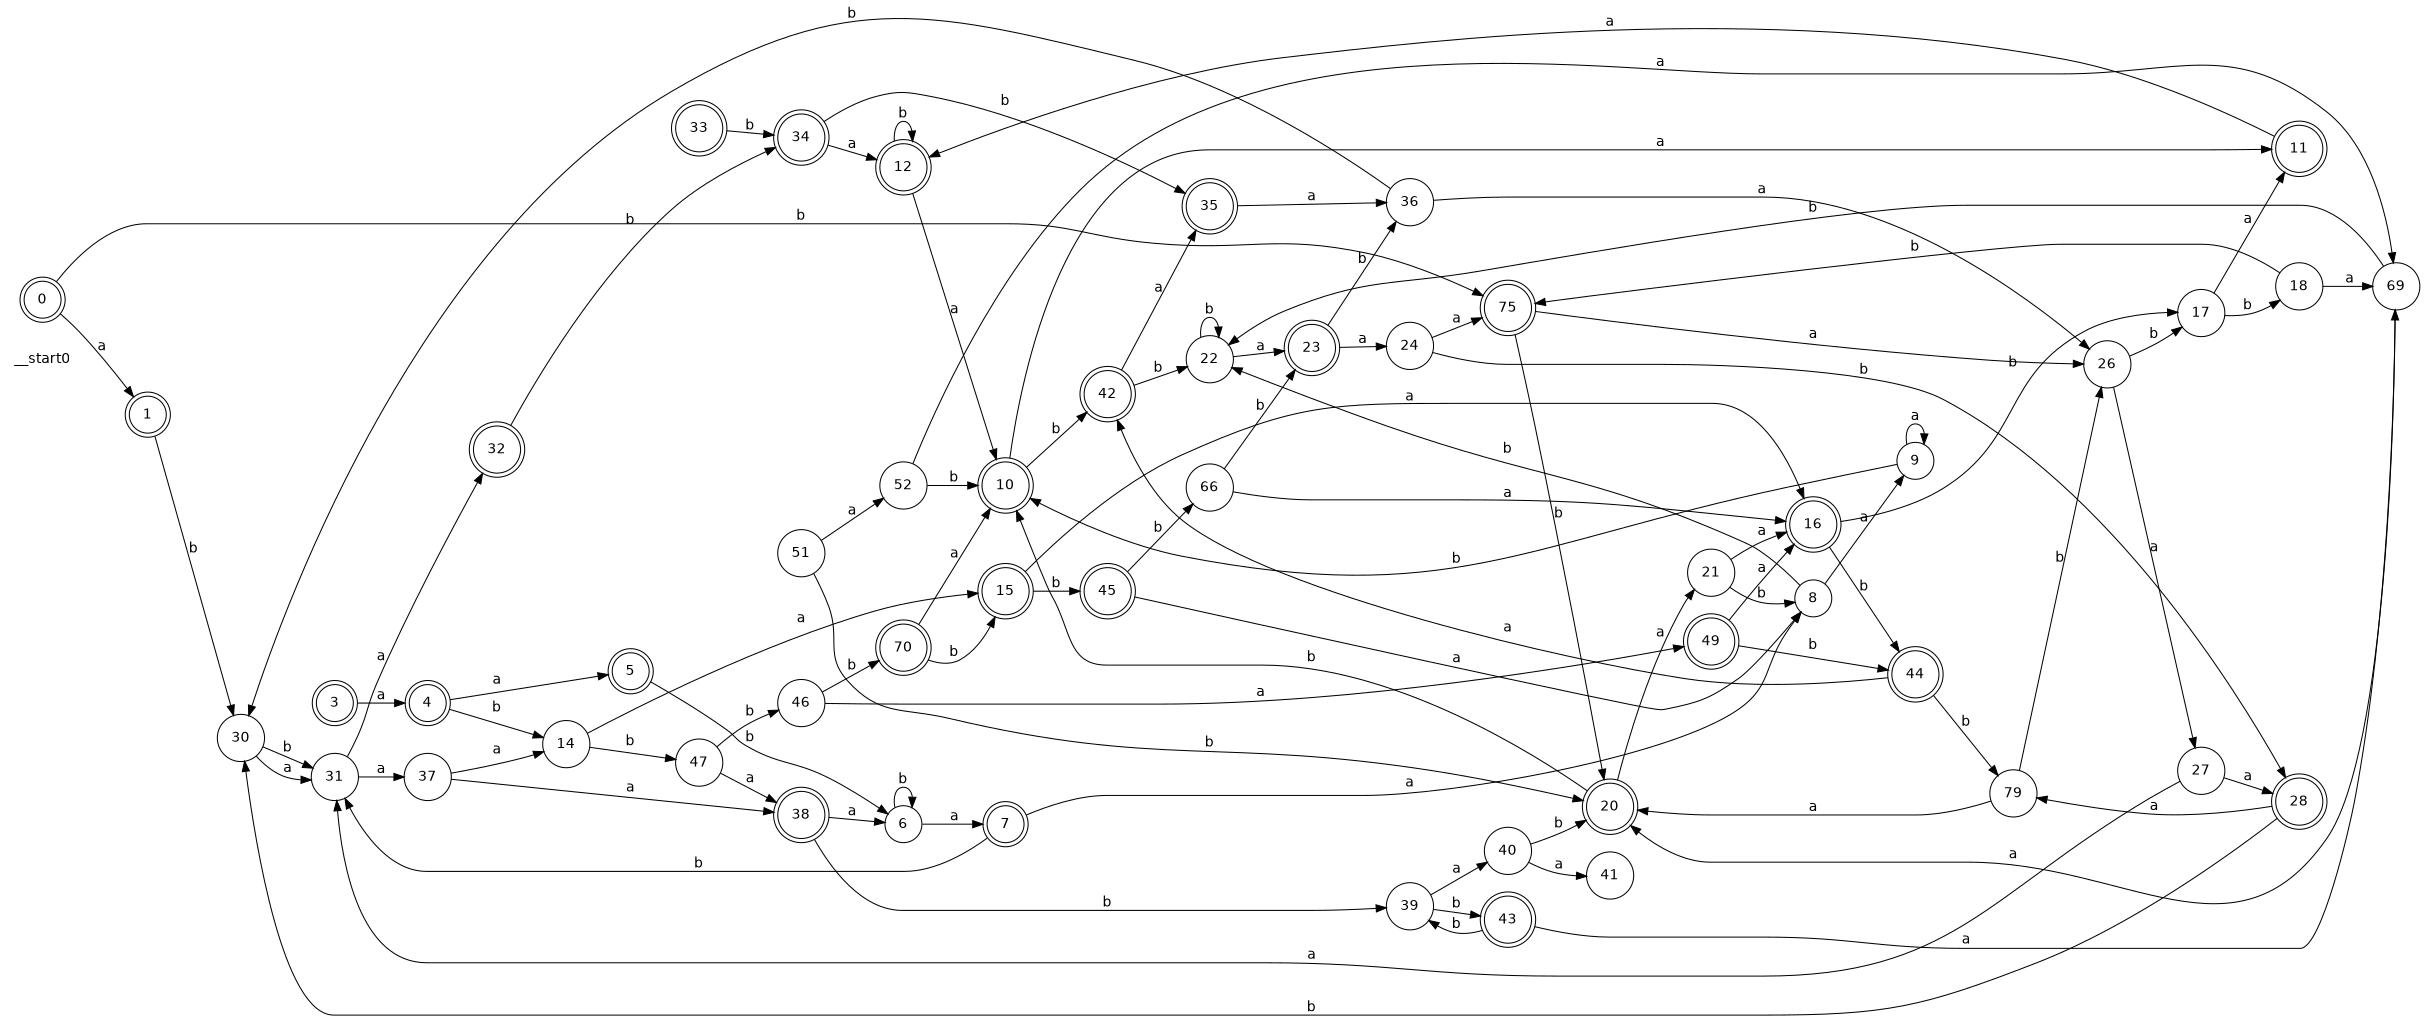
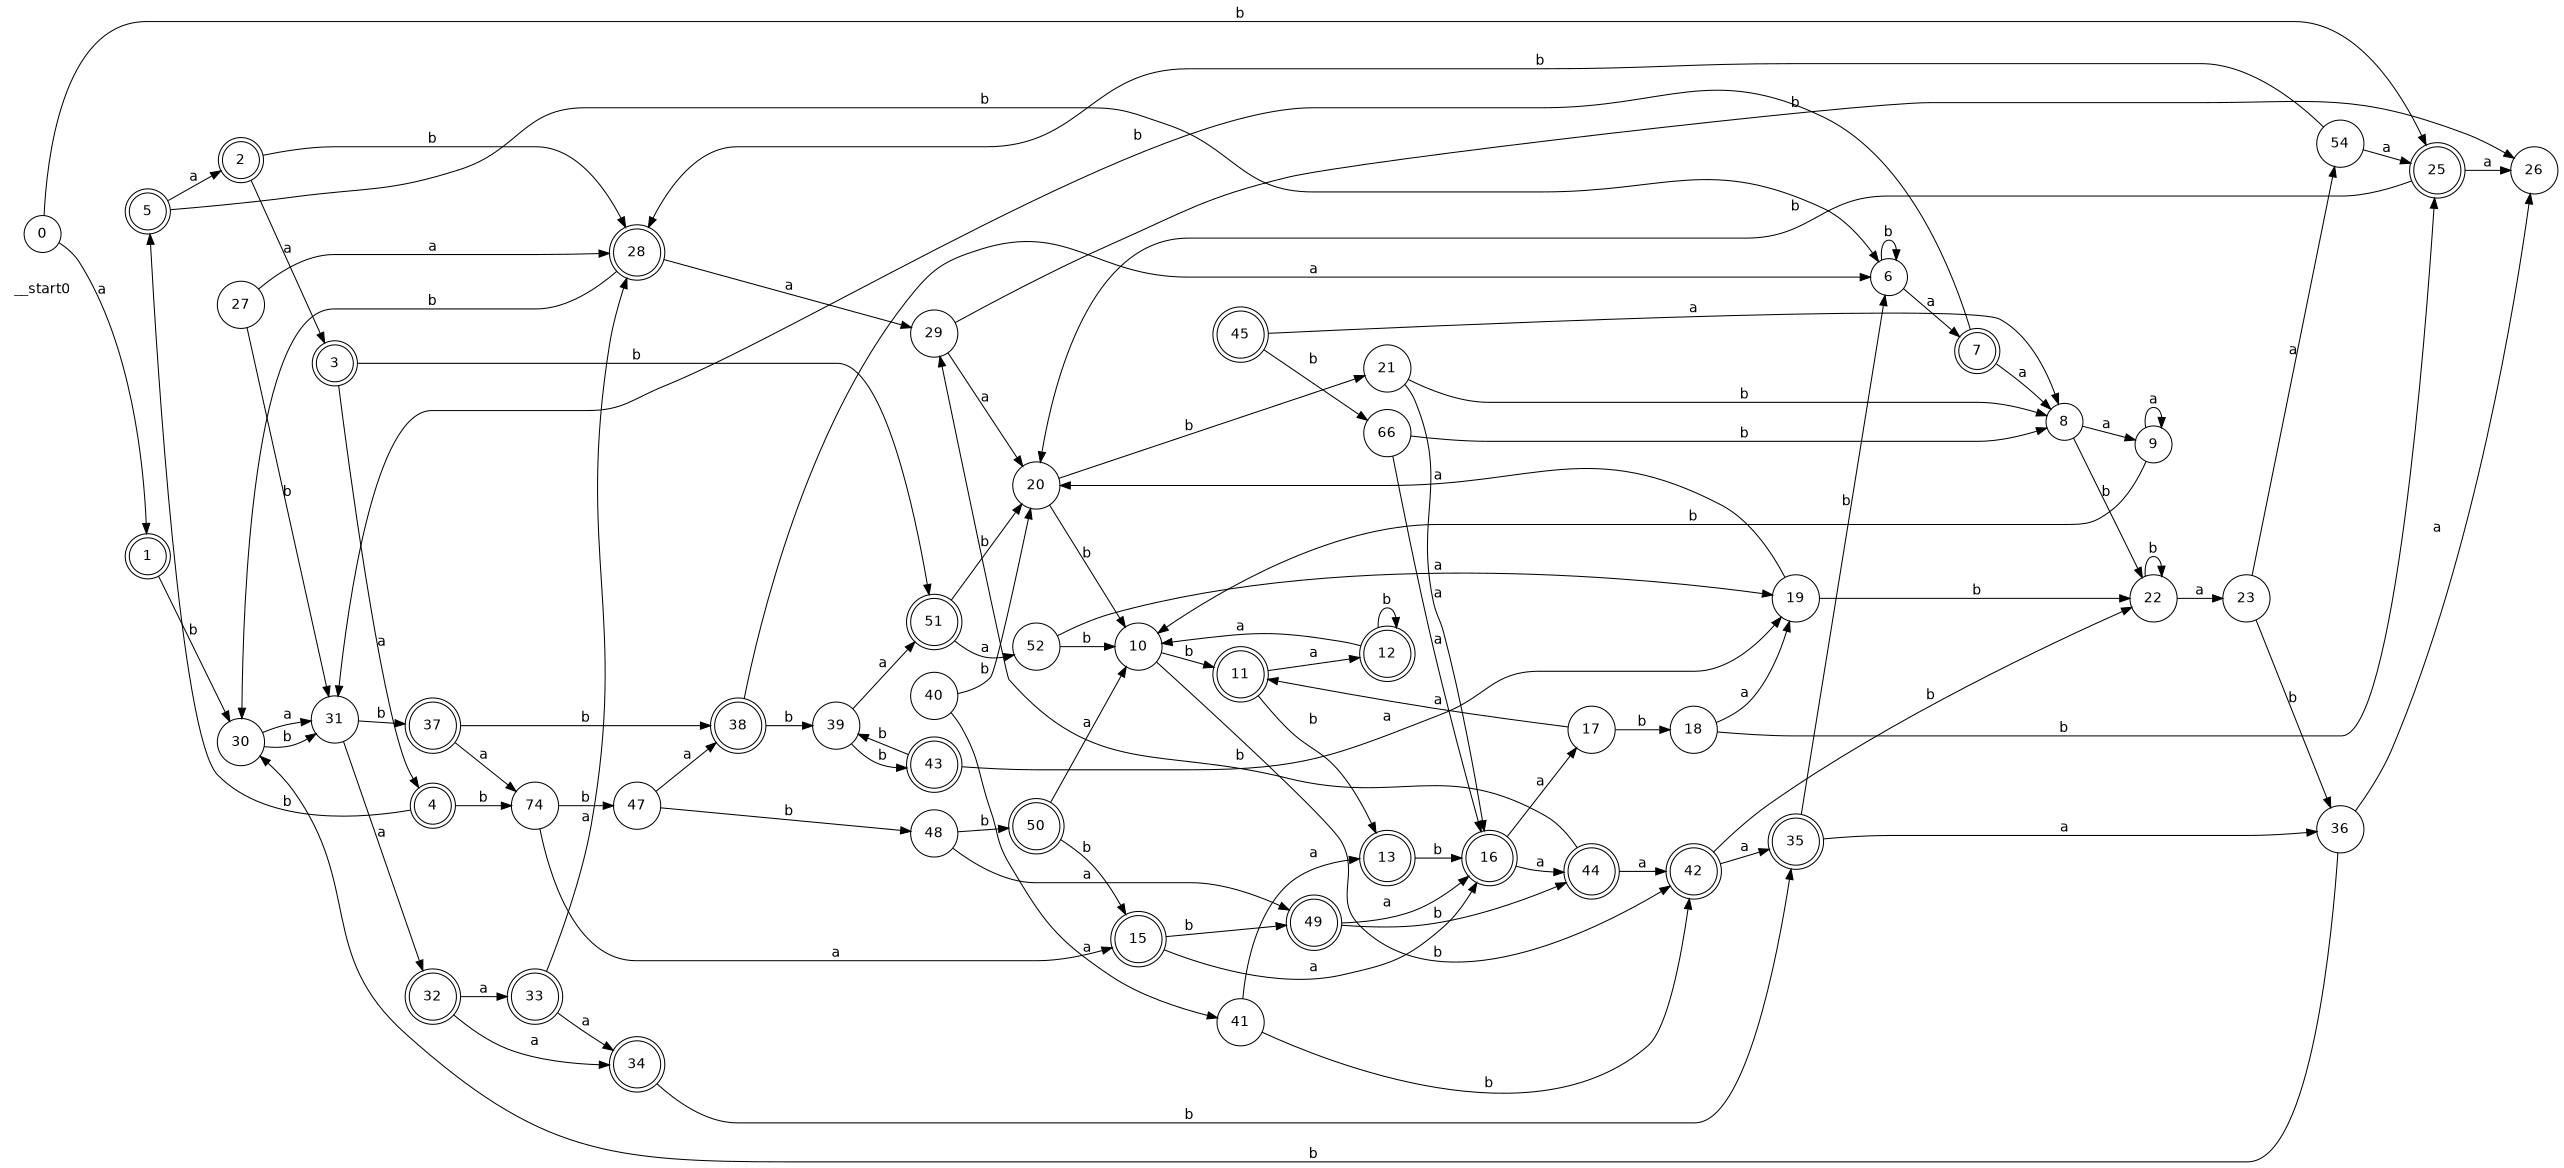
edge "33" -> "34": label "b" -> "a"
edge "10" -> "11": label "a" -> "b"
edge "34" -> "12": removed, label "a"
node "2": added
edge "32" -> "34": label "b" -> "a"
node "69": label "69" -> "19"
node "0": shape doublecircle -> circle
node "75": label "75" -> "25"
node "24": label "24" -> "54"
edge "26" -> "17": removed, label "b"
node "23": shape doublecircle -> circle
edge "3" -> "51": added, label "b"
edge "16" -> "17": label "b" -> "a"
edge "66" -> "23": now "66" -> "8"
node "10": shape doublecircle -> circle
node "51": shape circle -> doublecircle
edge "35" -> "6": added, label "b"
edge "26" -> "27": removed, label "a"
edge "16" -> "44": label "b" -> "a"
edge "15" -> "45": now "15" -> "49"
edge "33" -> "28": added, label "a"
edge "20" -> "21": label "a" -> "b"
node "70": label "70" -> "50"
edge "4" -> "5": label "a" -> "b"
node "46": label "46" -> "48"
node "14": label "14" -> "74"
edge "31" -> "37": label "a" -> "b"
node "37": shape circle -> doublecircle
edge "37" -> "38": label "a" -> "b"
node "79": label "79" -> "29"
node "20": shape doublecircle -> circle
node "13": added
edge "39" -> "40": now "39" -> "51"
edge "27" -> "31": label "a" -> "b"
edge "32" -> "33": added, label "a"
edge "41" -> "42": added, label "b"
